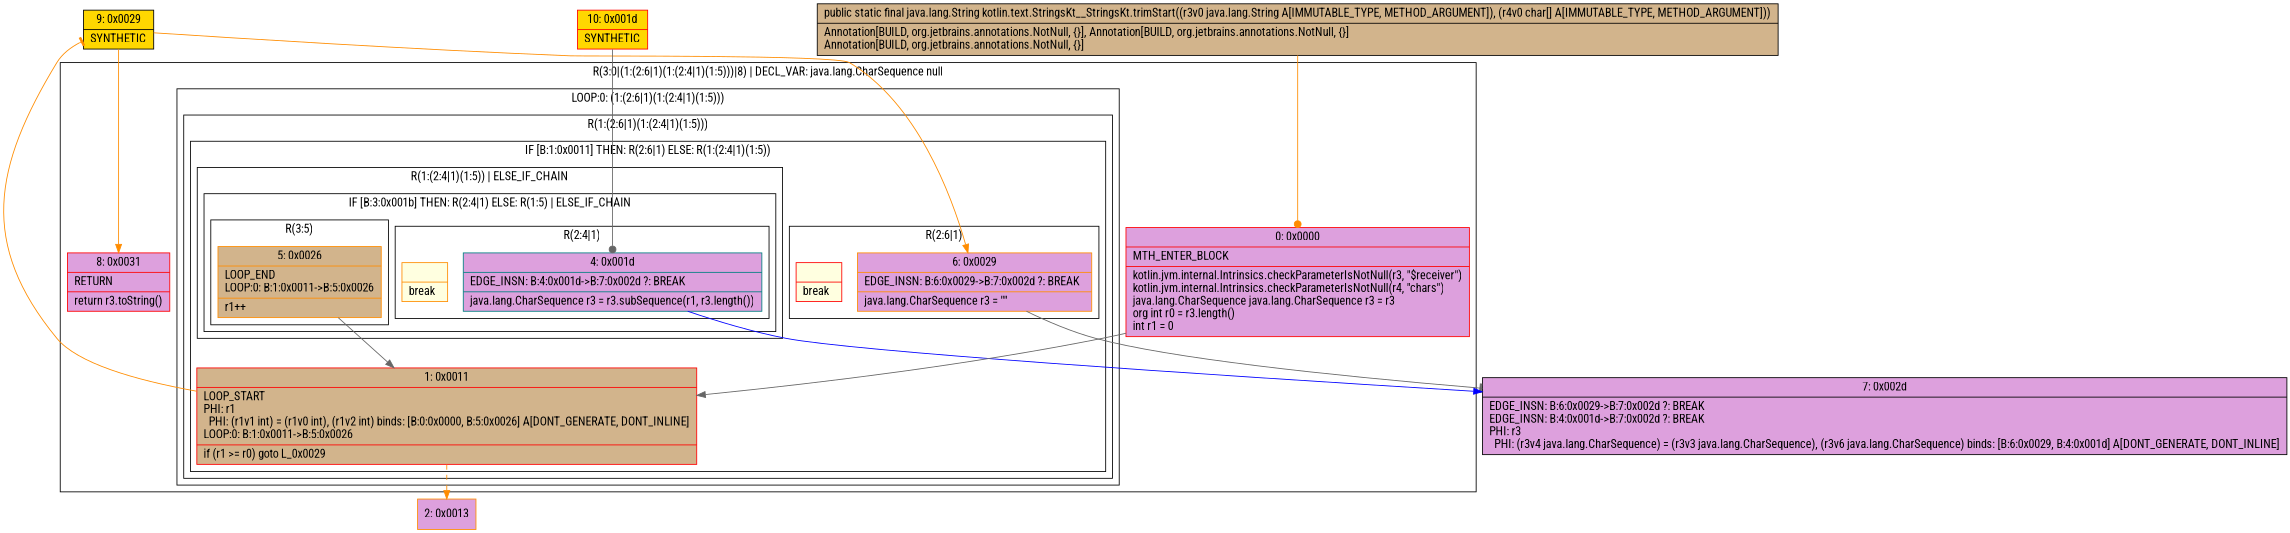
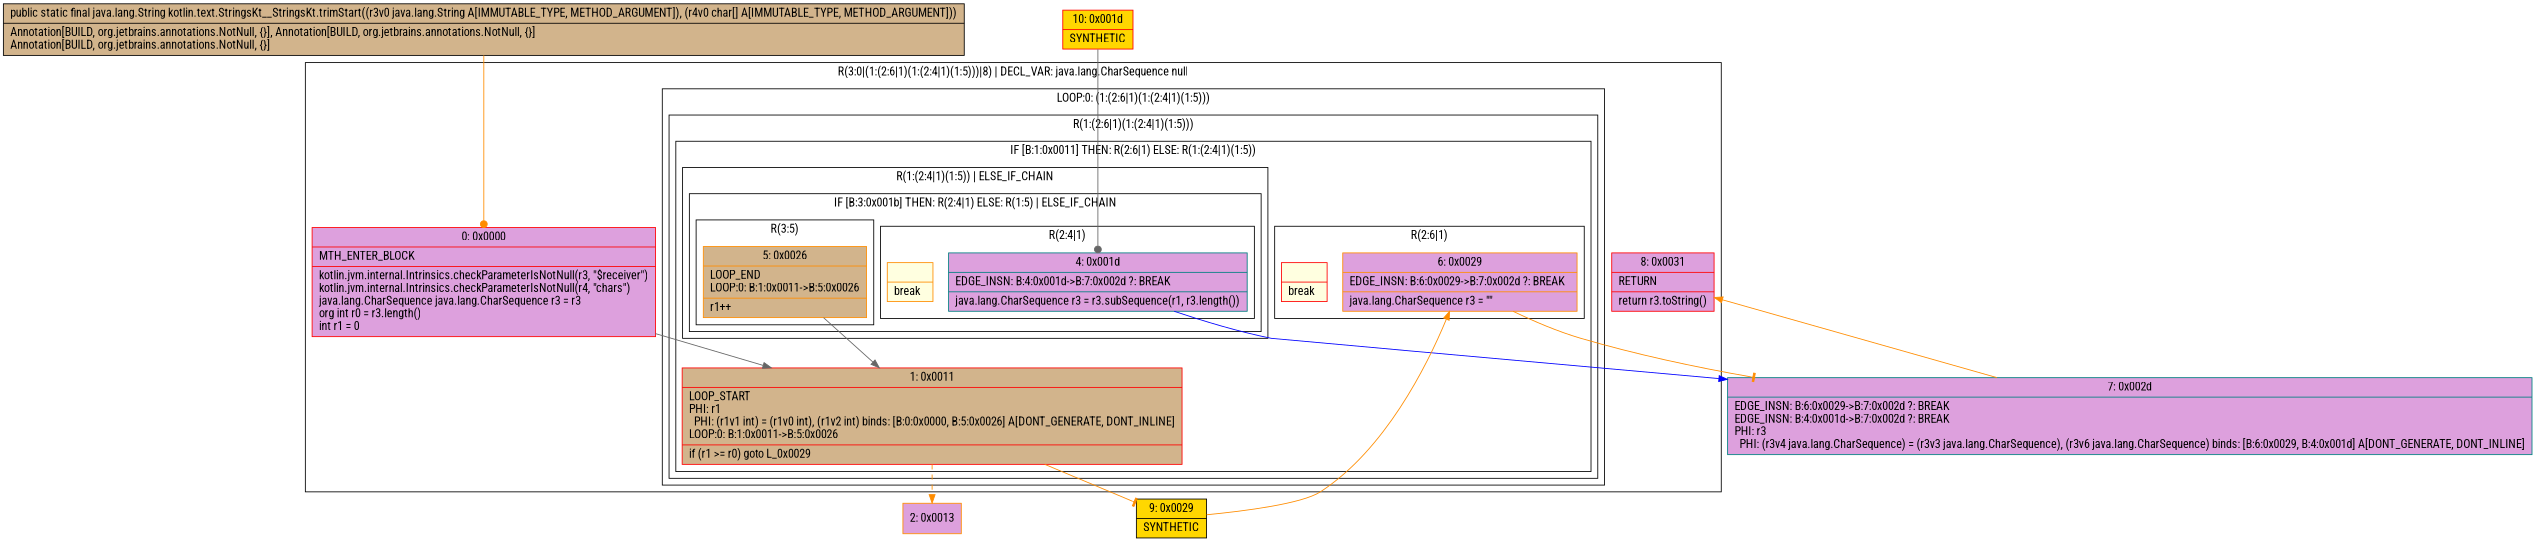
edge "9: 0x0029" -> "8: 0x0031": now "7: 0x002d" -> "8: 0x0031"
edge "6: 0x0029" -> "7: 0x002d": color gray40 -> darkorange
node "7: 0x002d": color black -> teal
